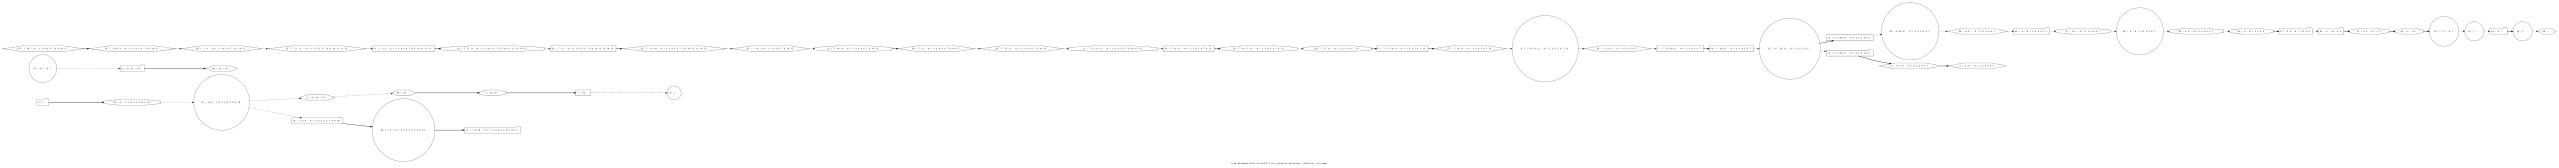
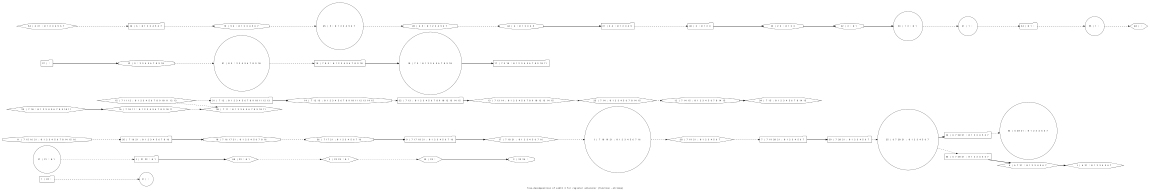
edge "53 | 6 20 21 : 0 1 2 3 4 5 6 7" -> "54 | 6 21 : 0 1 2 3 4 5 6 7": removed
edge "24 | 0 1 :" -> "55 | 1 :": style bold -> dashed
edge "30 | 7 11 : 0 1 2 3 4 5 6 7 8 9 10 11" -> "15 | 7 11 12 : 0 1 2 3 4 5 6 7 8 9 10 11 12 13": reversed
node "50 | 7 15 21 : 0 1 2 3 4 5 6 7 8 14 15": removed
edge "2 | 23 24 :" -> "1 | 24 :": removed
edge "51 | 8 9 : 2 3 4 5 6 7 8 9 10" -> "3 | 22 23 : 0 1": now "48 | 22 : 0 1" -> "3 | 22 23 : 0 1"
